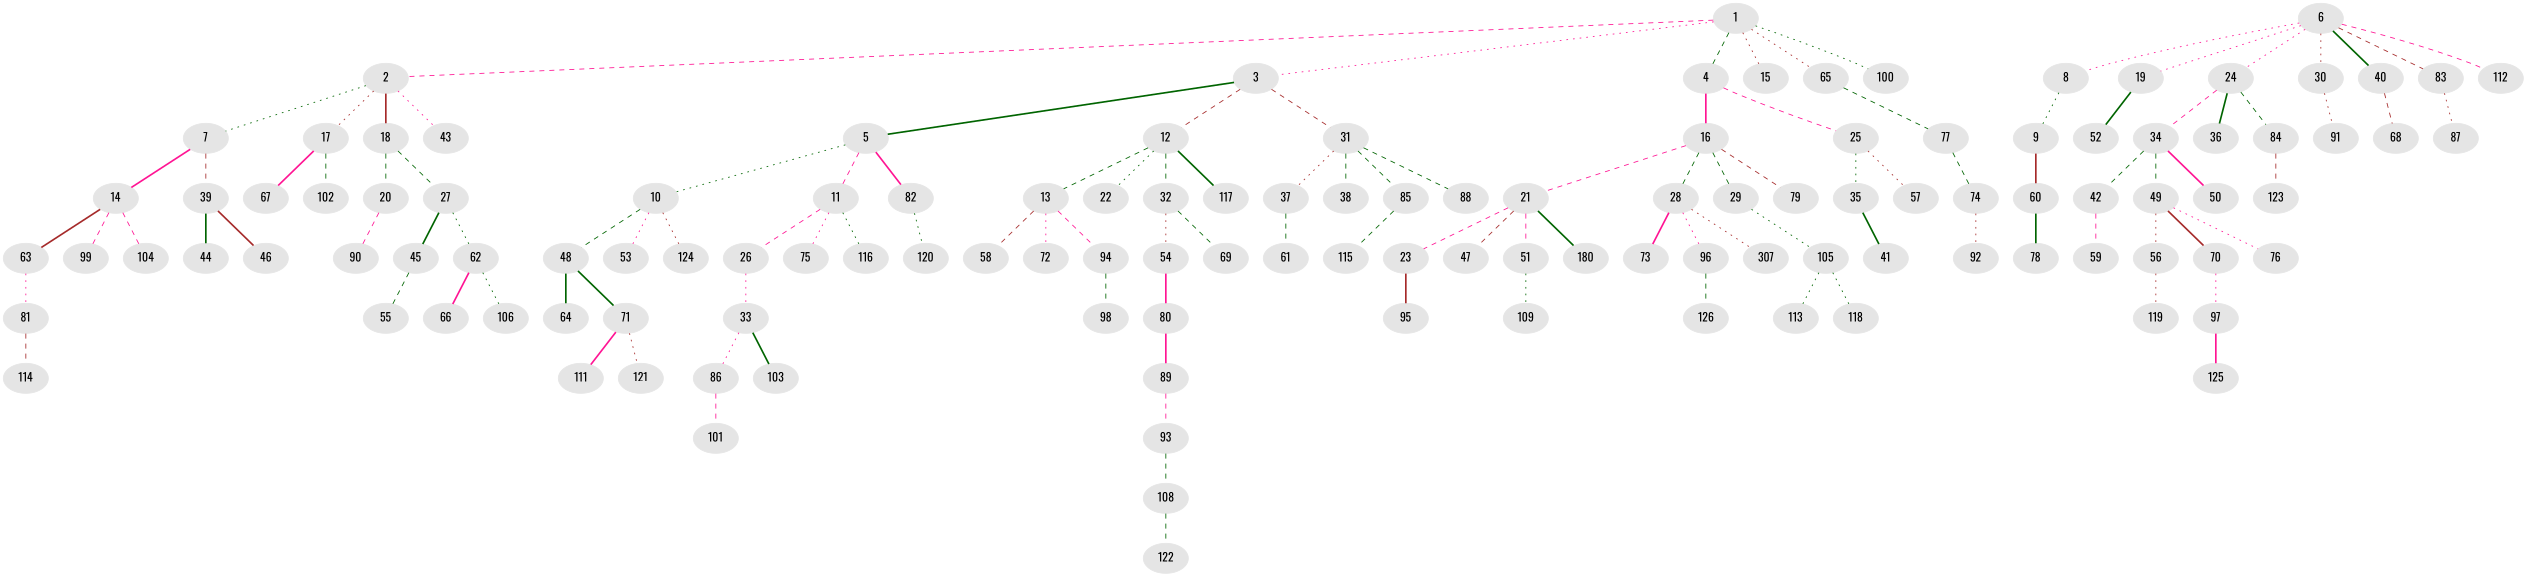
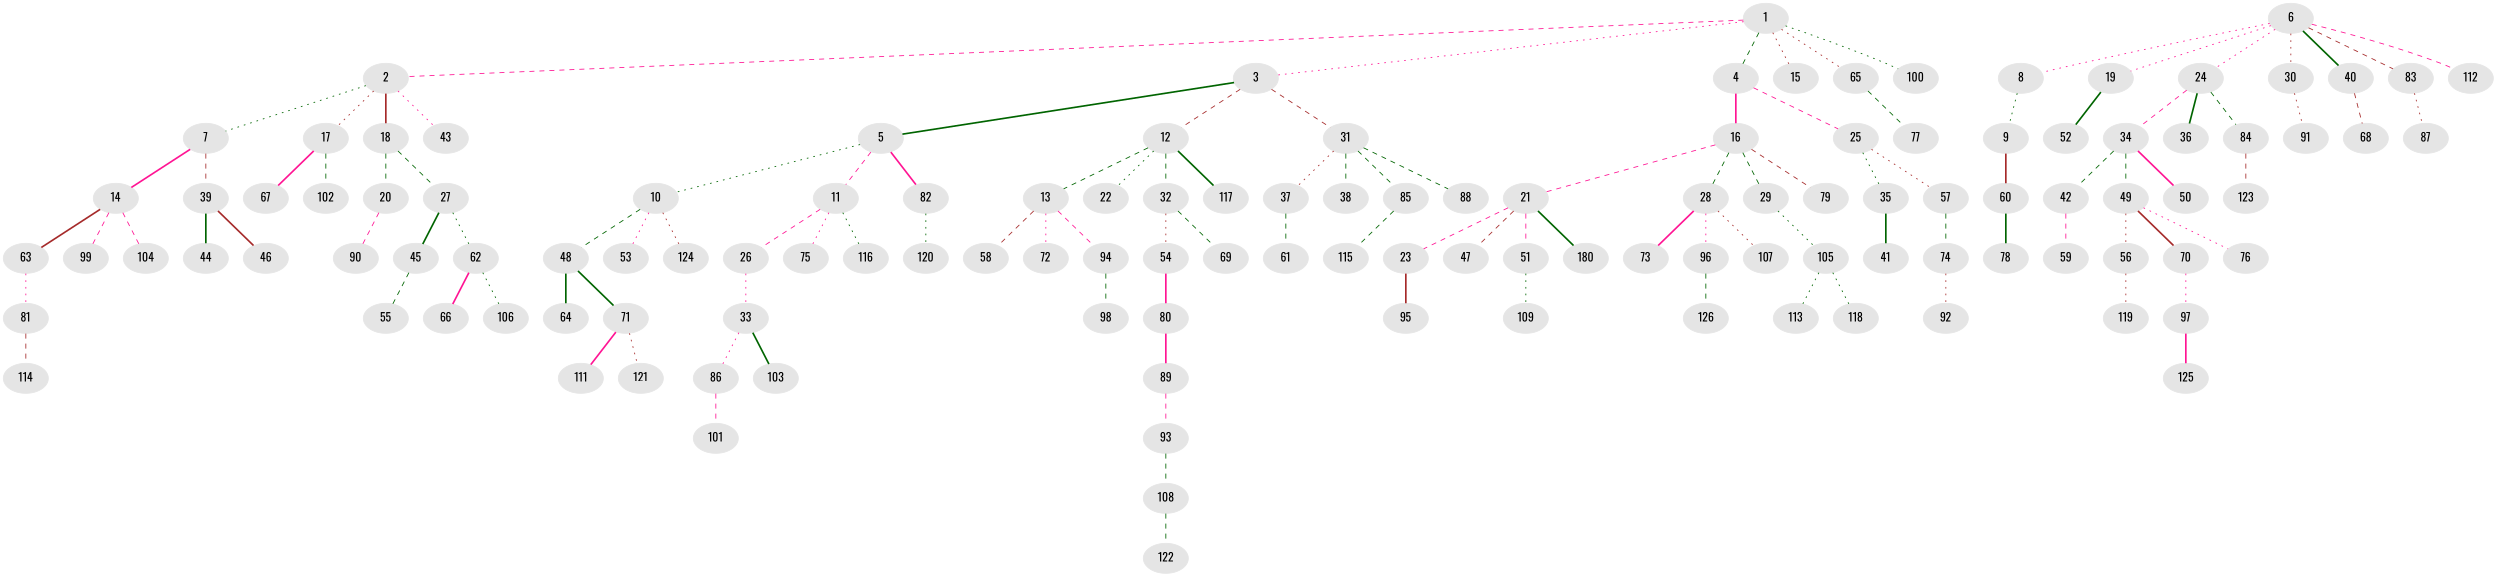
edge "77" -- "74": now "57" -- "74"
node "307": label "307" -> "107"
